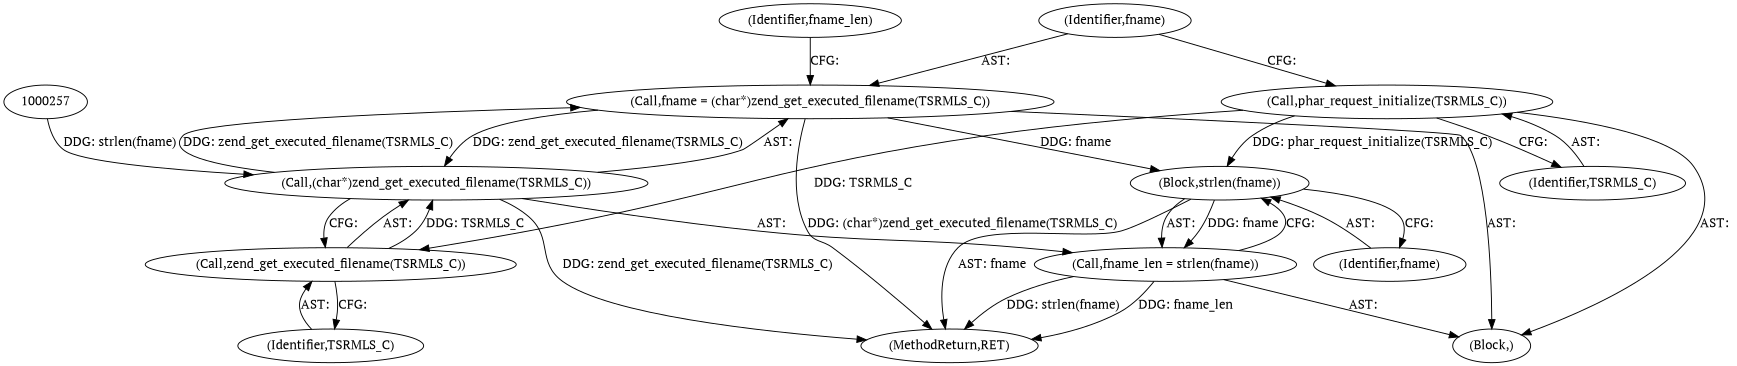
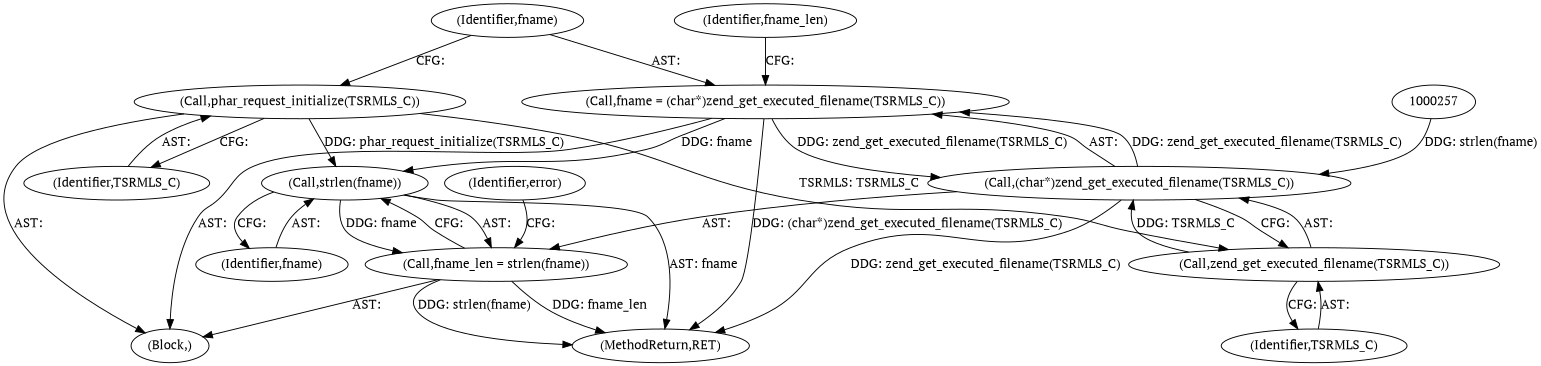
node "(Identifier,error)": added
edge "(Call,phar_request_initialize(TSRMLS_C))" -> "(Call,zend_get_executed_filename(TSRMLS_C))": label "DDG: TSRMLS_C" -> "TSRMLS: TSRMLS_C"
node "(Block,strlen(fname))": label "(Block,strlen(fname))" -> "(Call,strlen(fname))"
